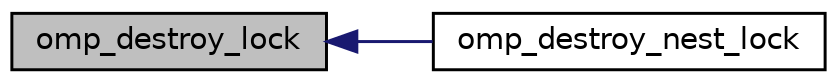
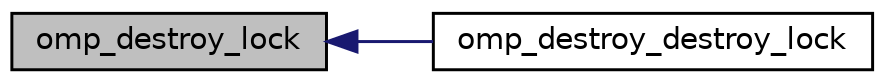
node "omp_destroy_nest_lock": label "omp_destroy_nest_lock" -> "omp_destroy_destroy_lock"
